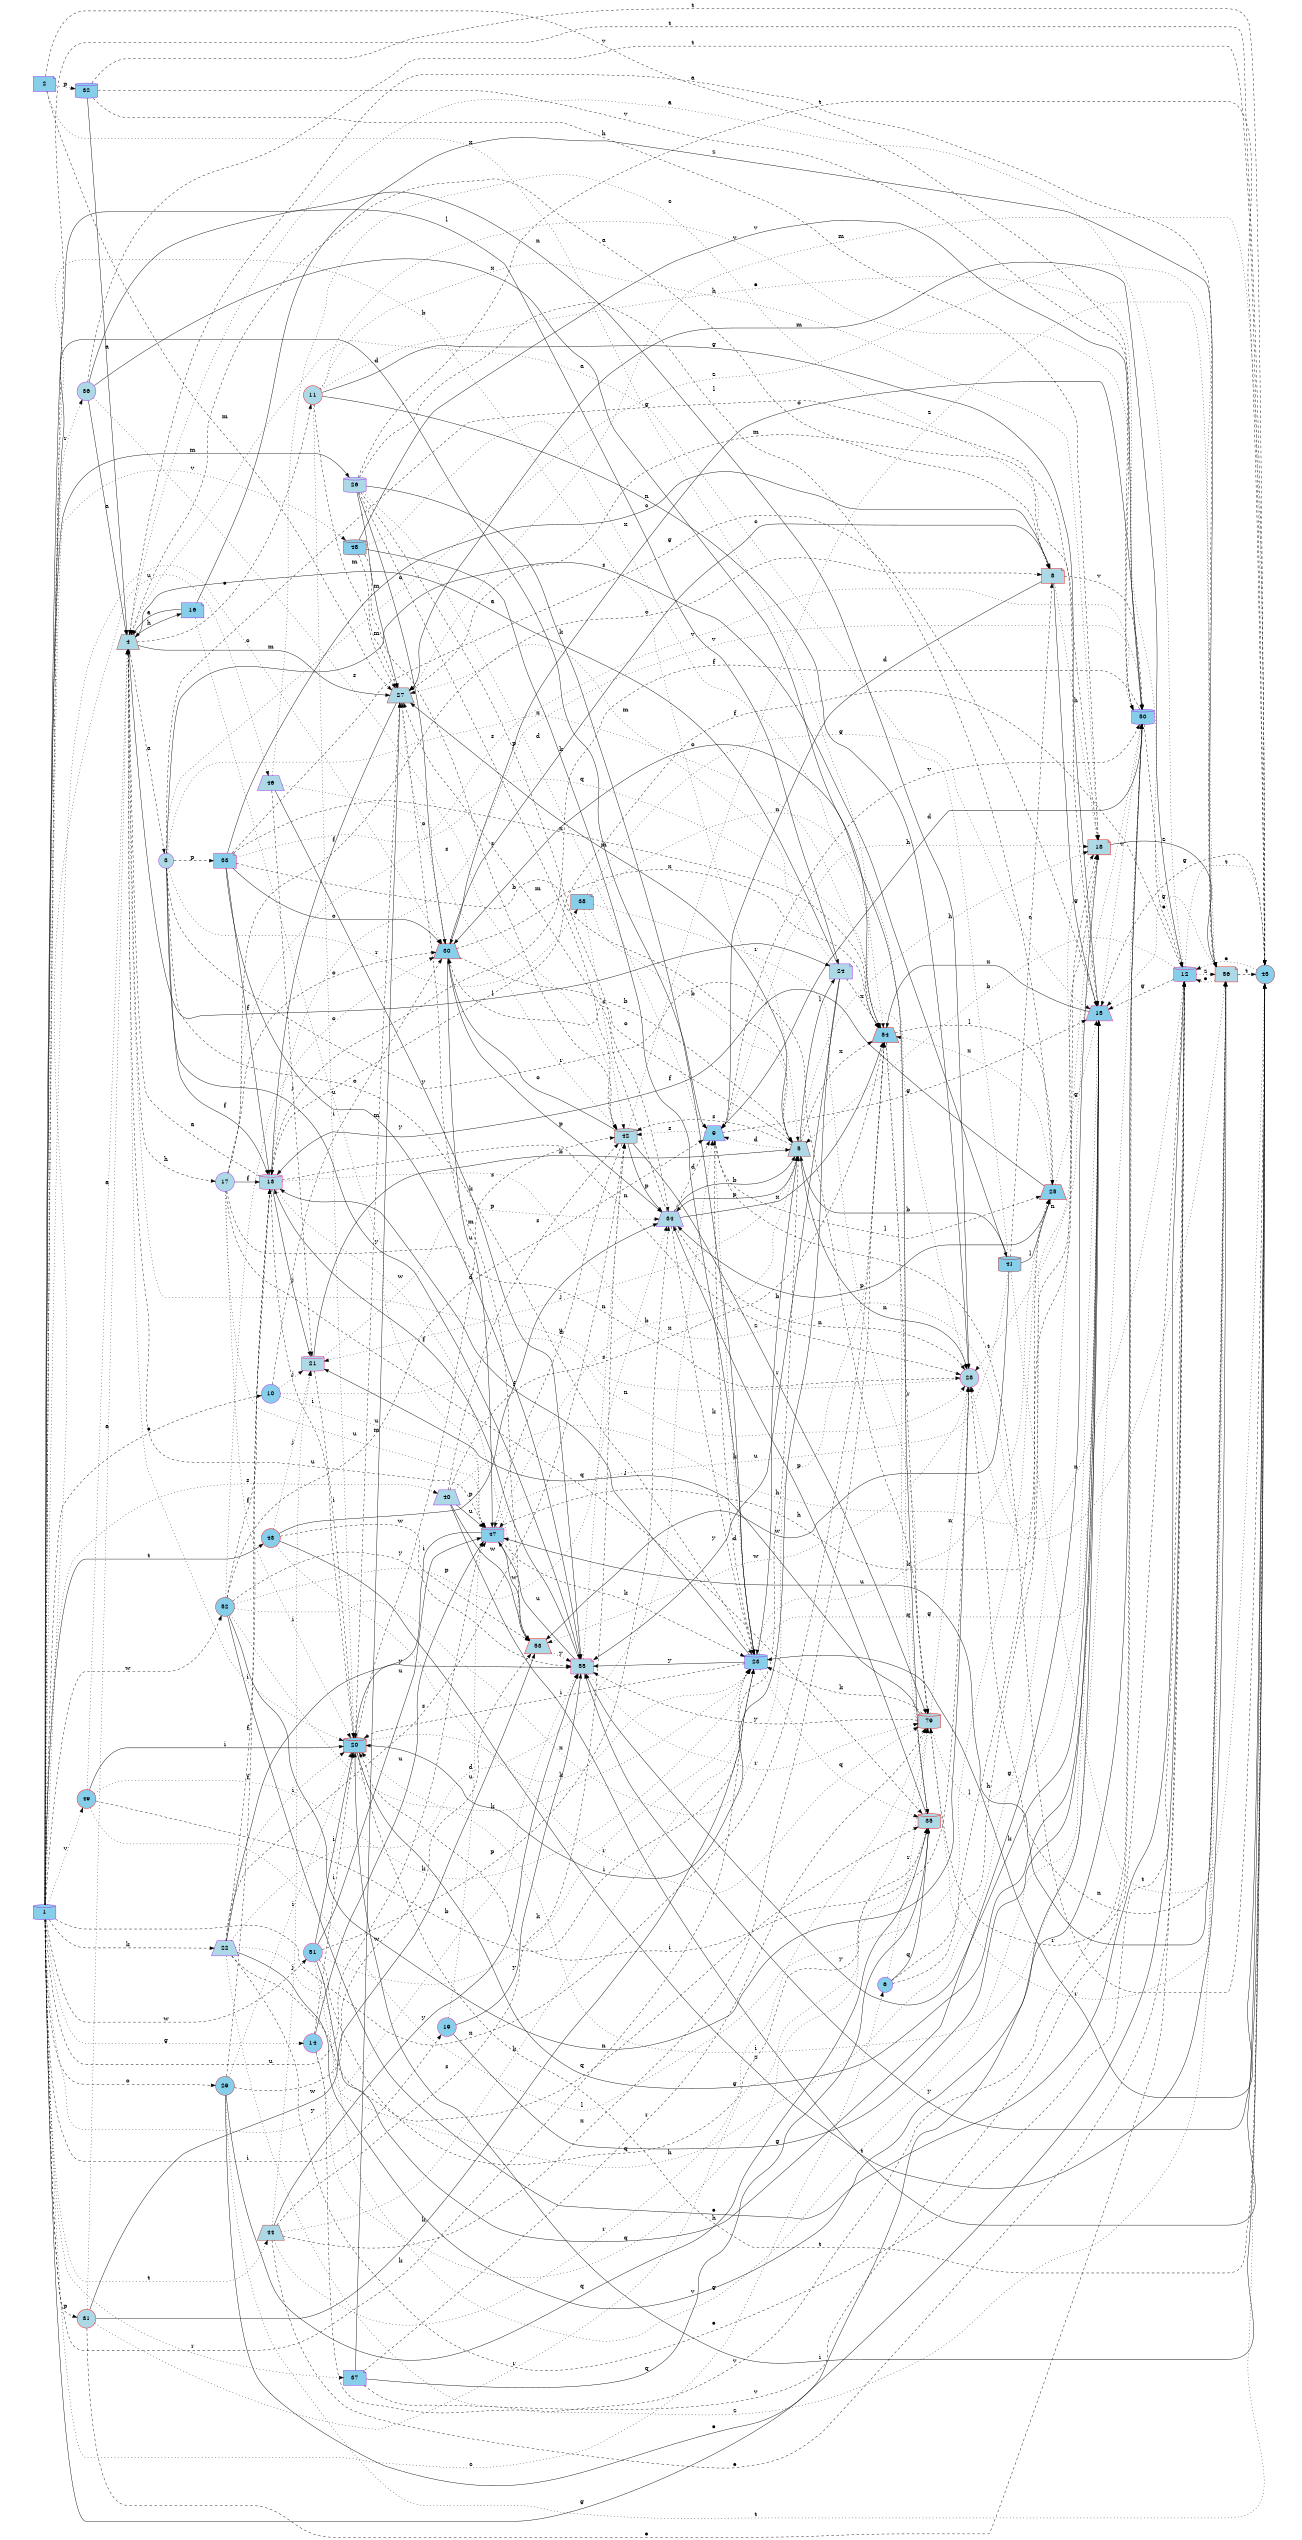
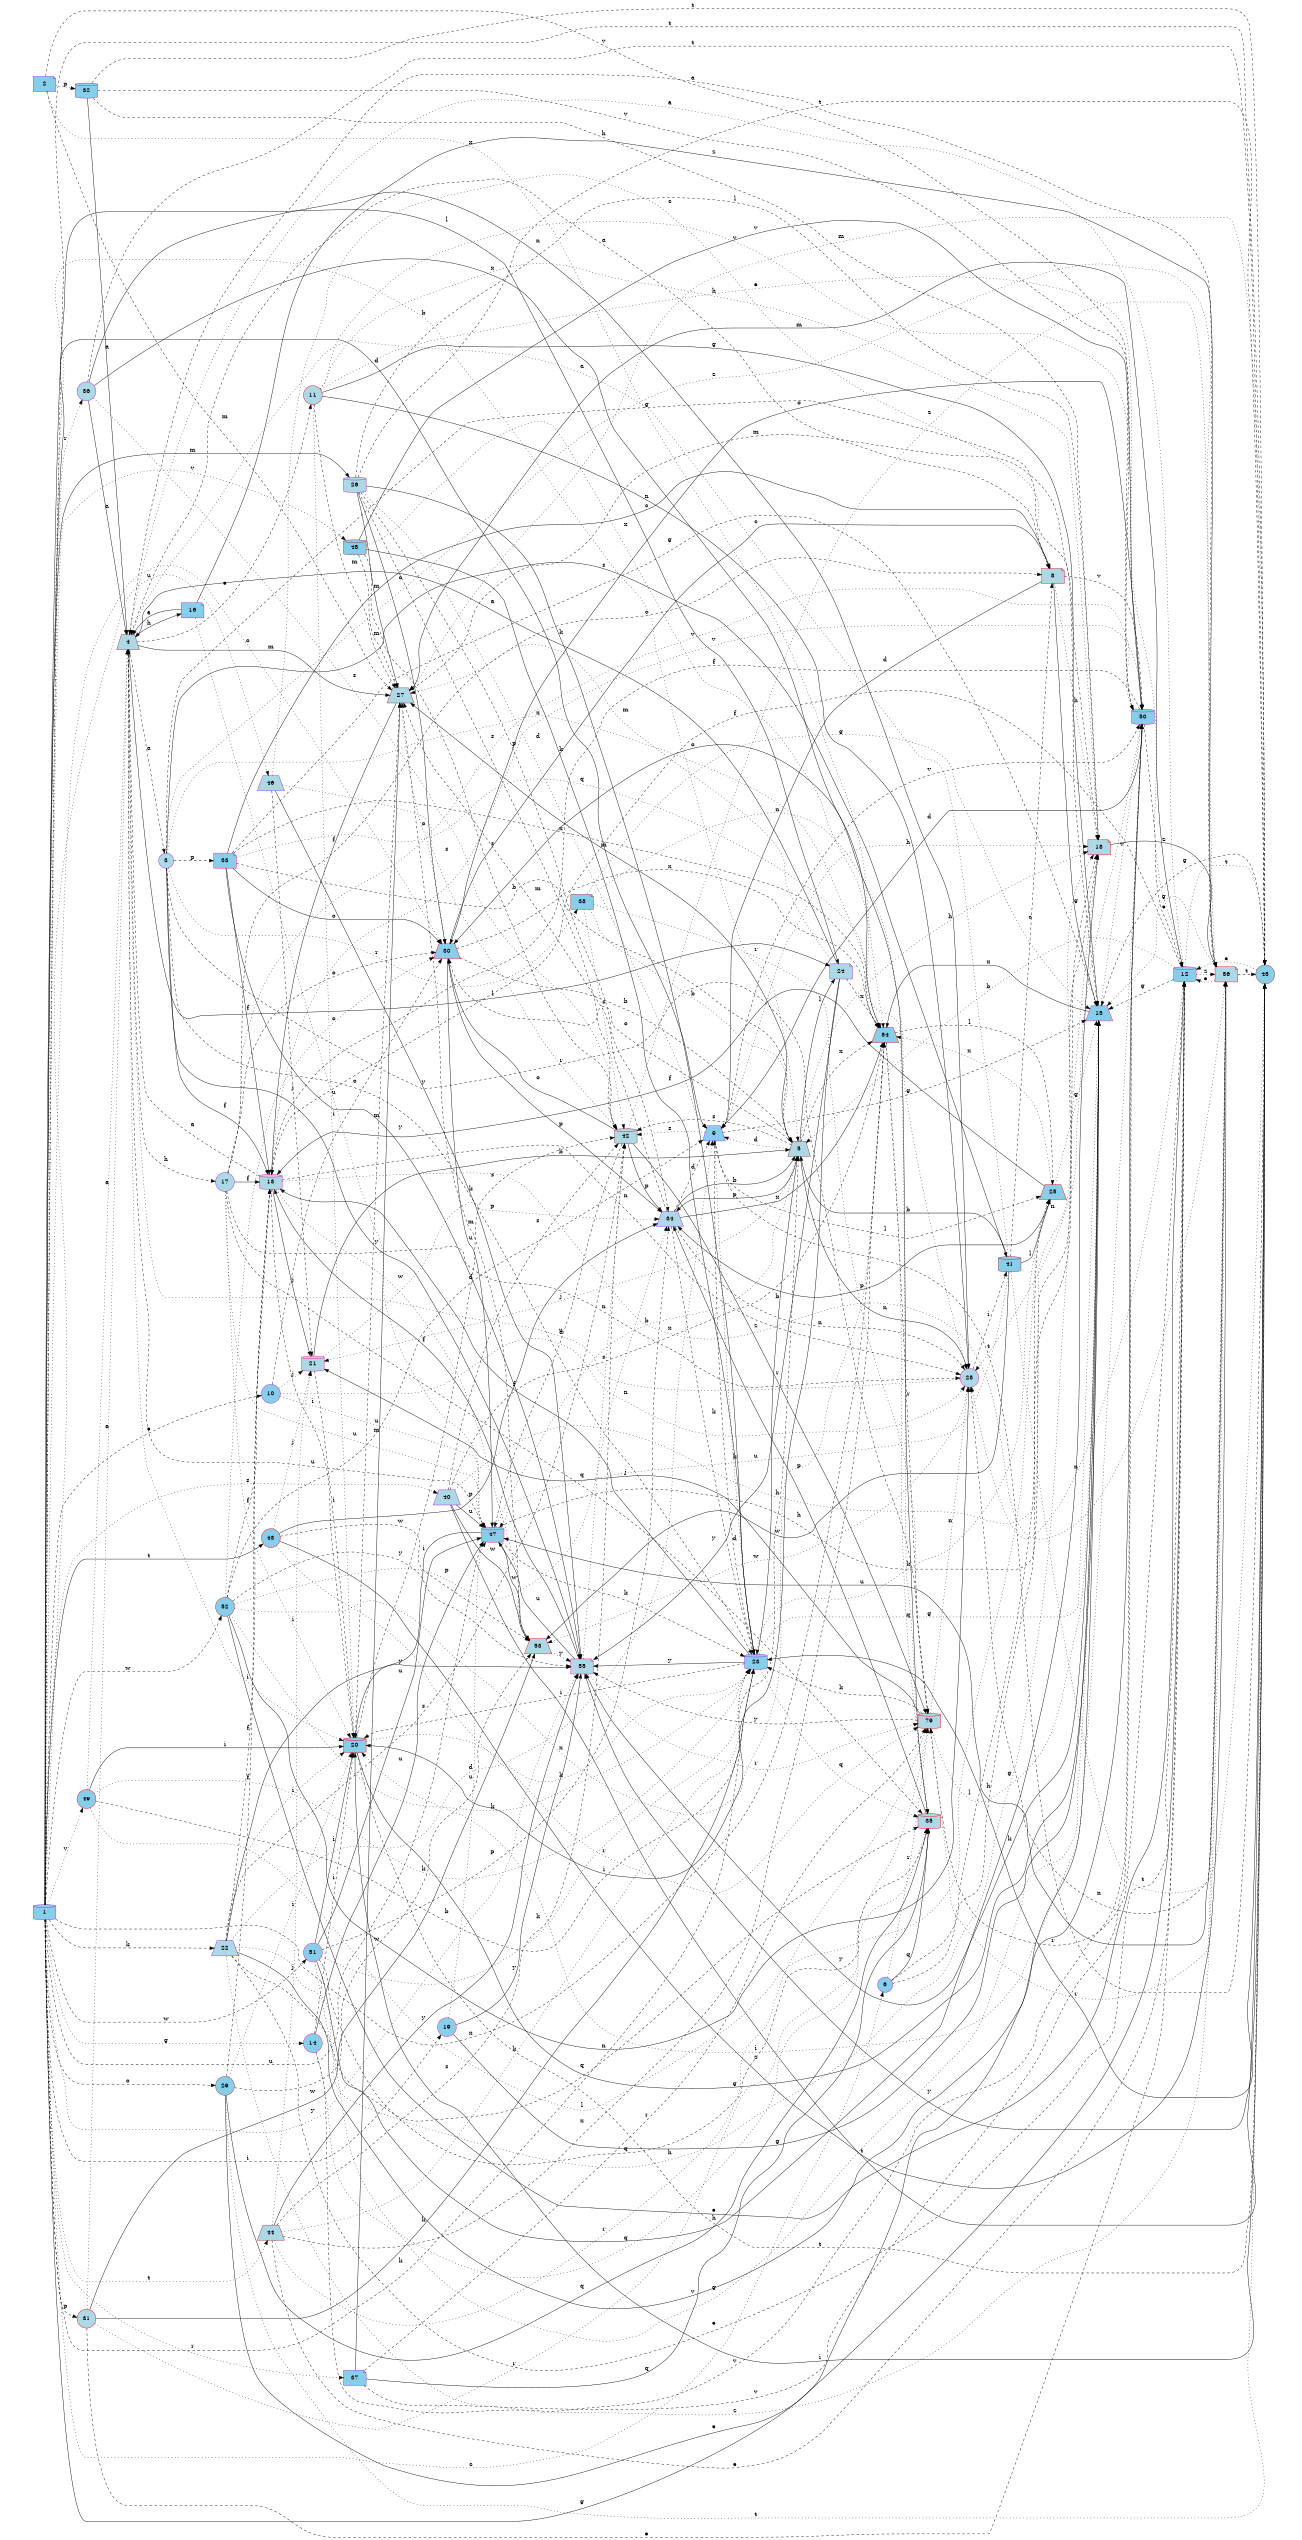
edge "26" -> "25": now "26" -> "18"
edge "28" -> "20": now "28" -> "41"
